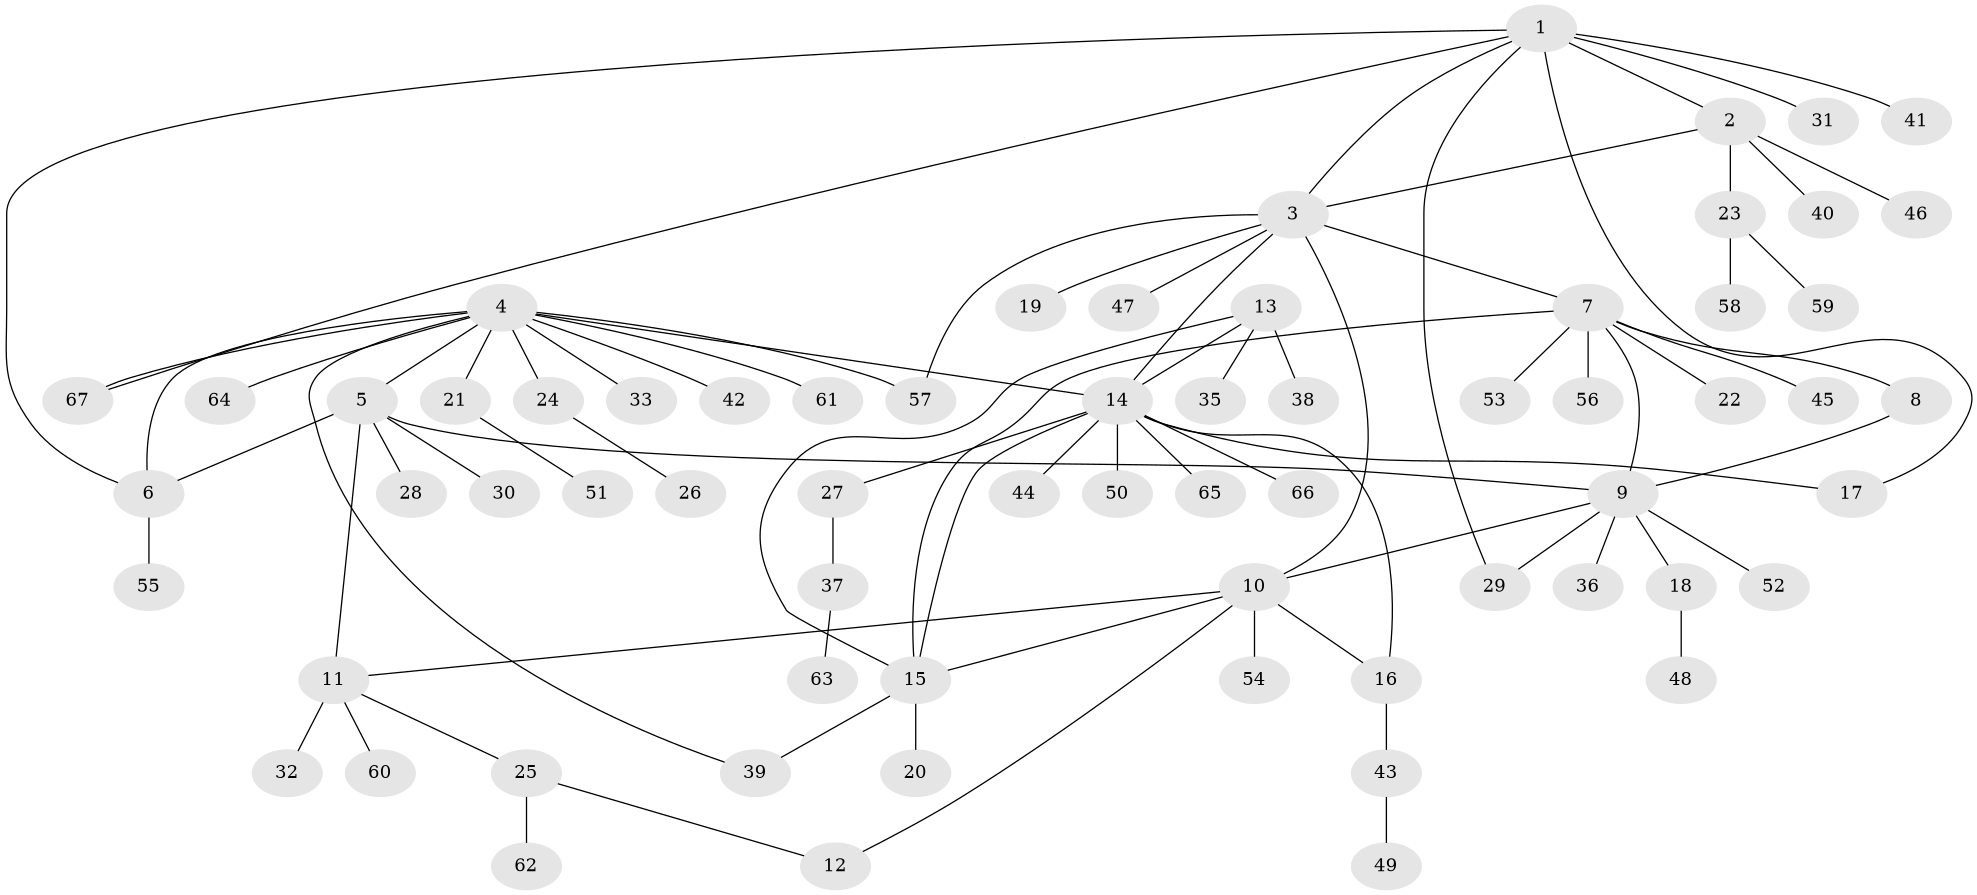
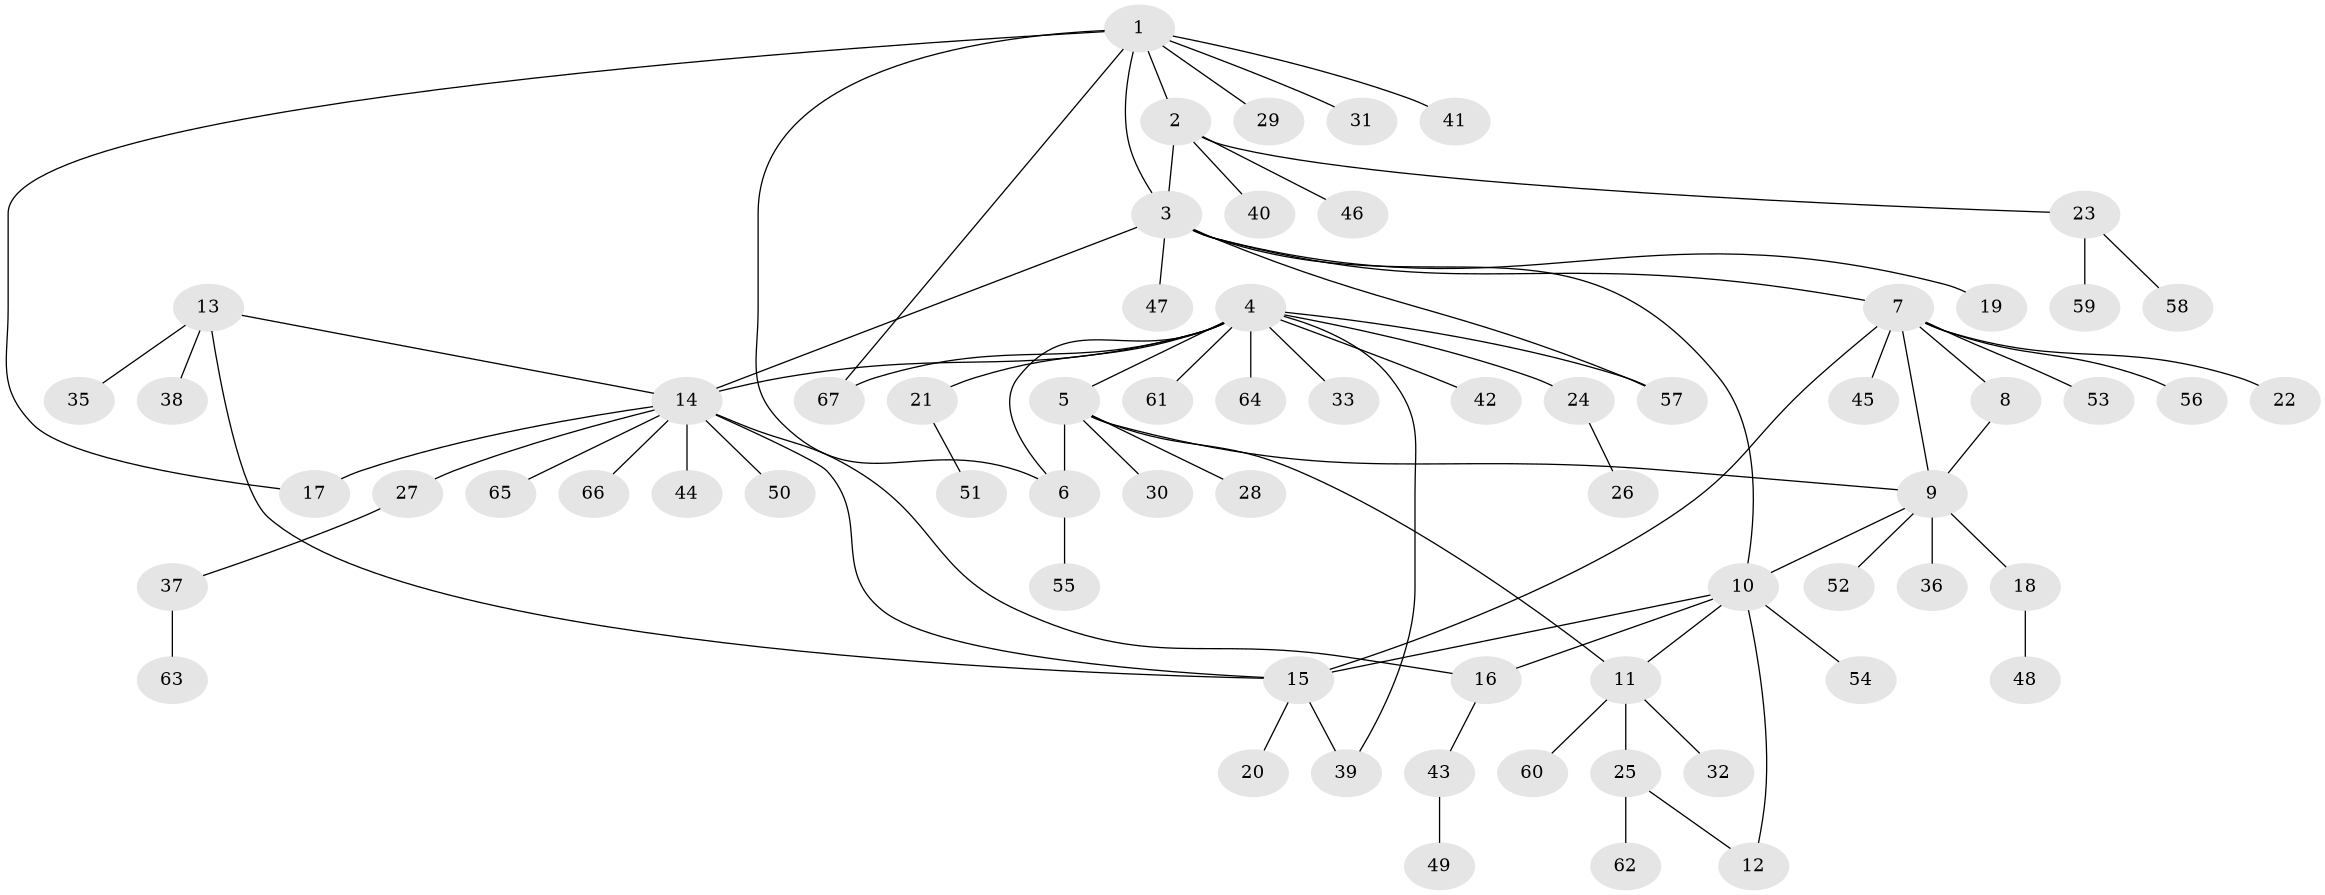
edge "9" -- "29": removed
